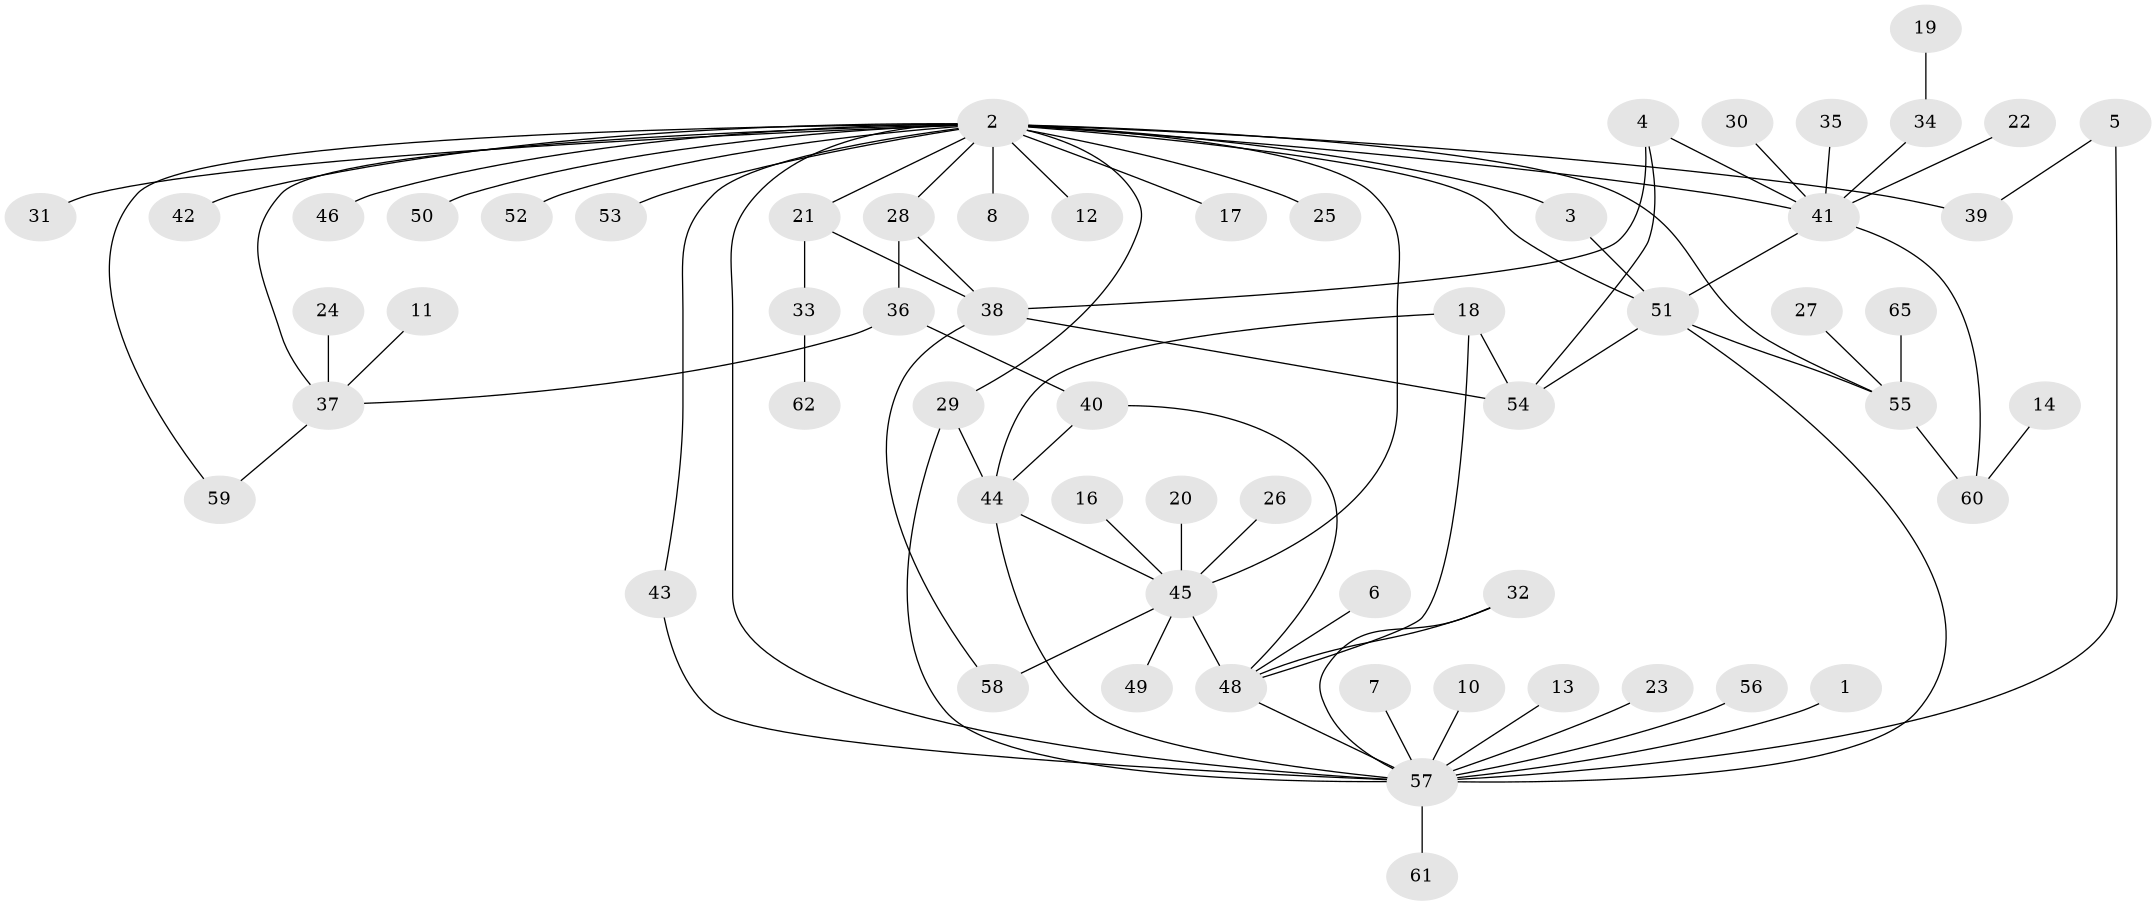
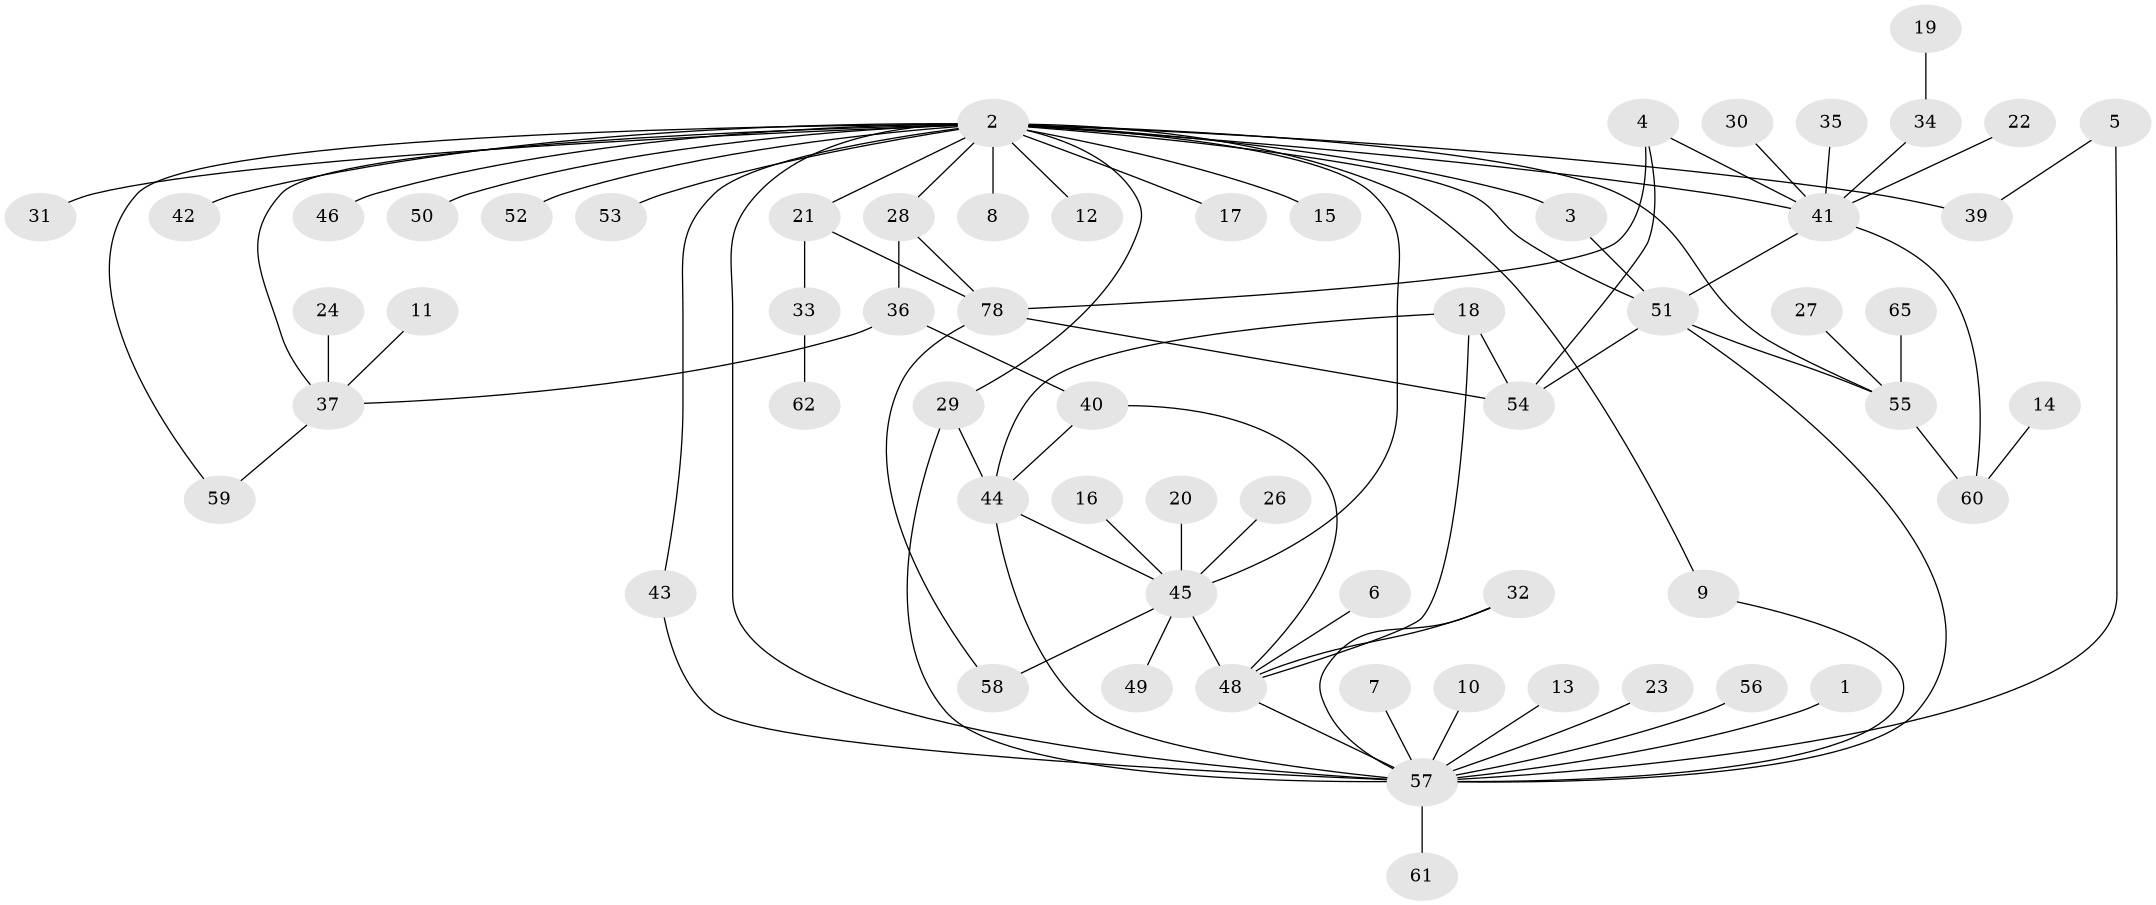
node "25": label "25" -> "15"
node "38": label "38" -> "78"
node "9": added
